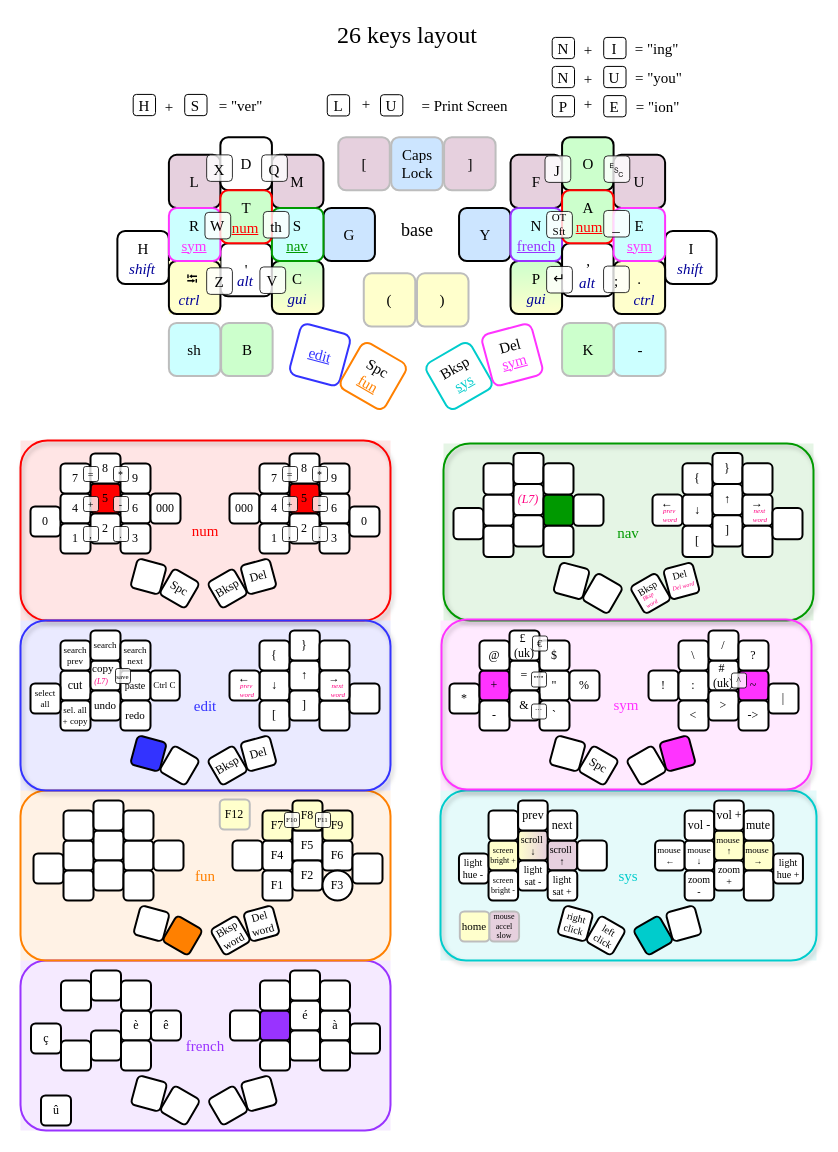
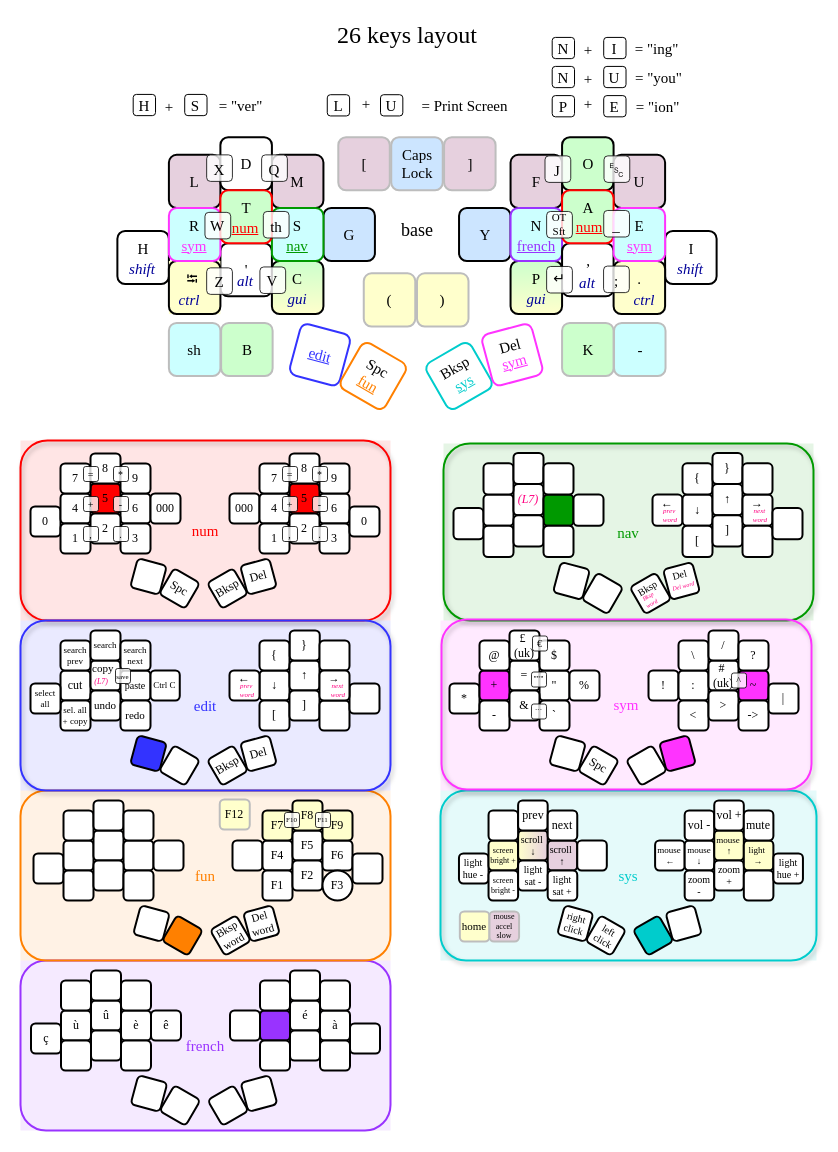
node "F5": shape rectangle -> rounded rectangle
node "mouse →": label "mouse →" -> "light →"
node "ù": added
node "û": moved (56, 1111) -> (106, 1016)
